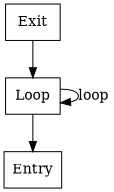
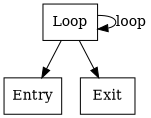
edge "Exit" -> "Loop": reversed
